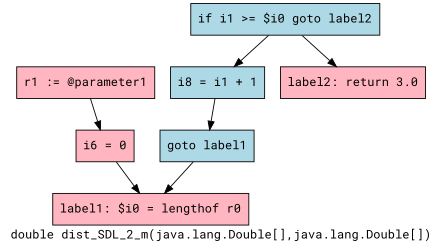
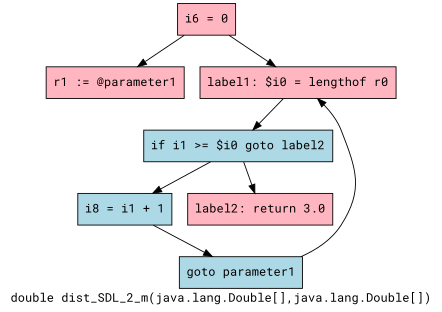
edge "r1 := @parameter1" -> "i6 = 0": reversed
edge "label1: $i0 = lengthof r0" -> "if i1 >= $i0 goto label2": added
node "goto label1": label "goto label1" -> "goto parameter1"
